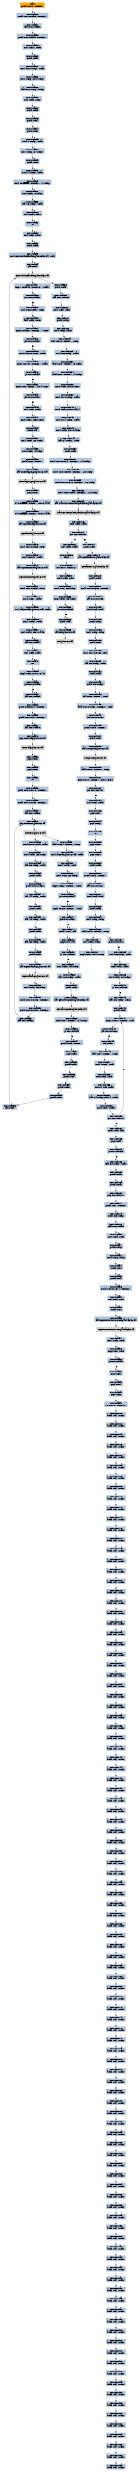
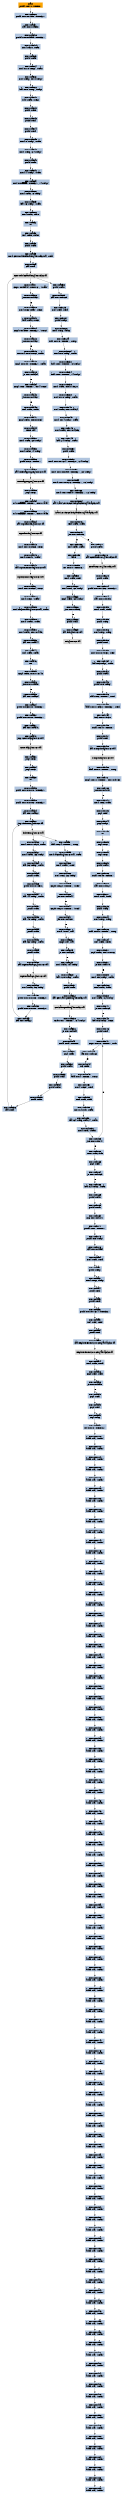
edge "0x0100b02c subl $0x40<UINT8>, %esp" -> "0x0100b037 je 0x0100b07b": now "0x0100b031 cmpl %edx, 0x010180cc" -> "0x0100b037 je 0x0100b07b"
